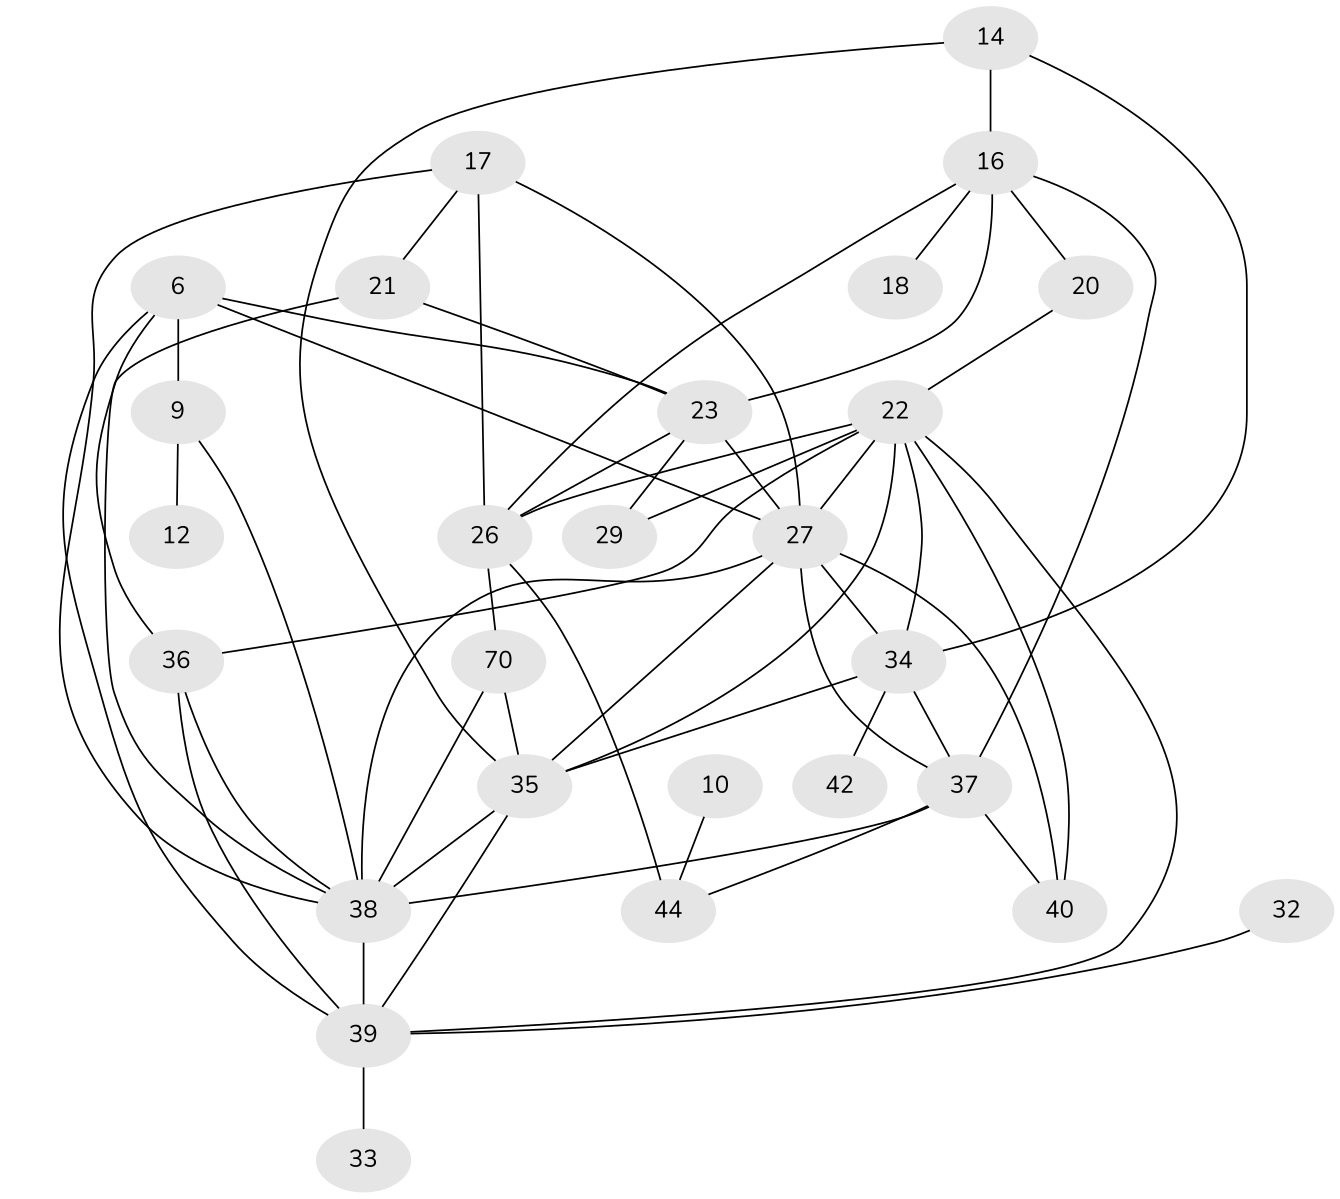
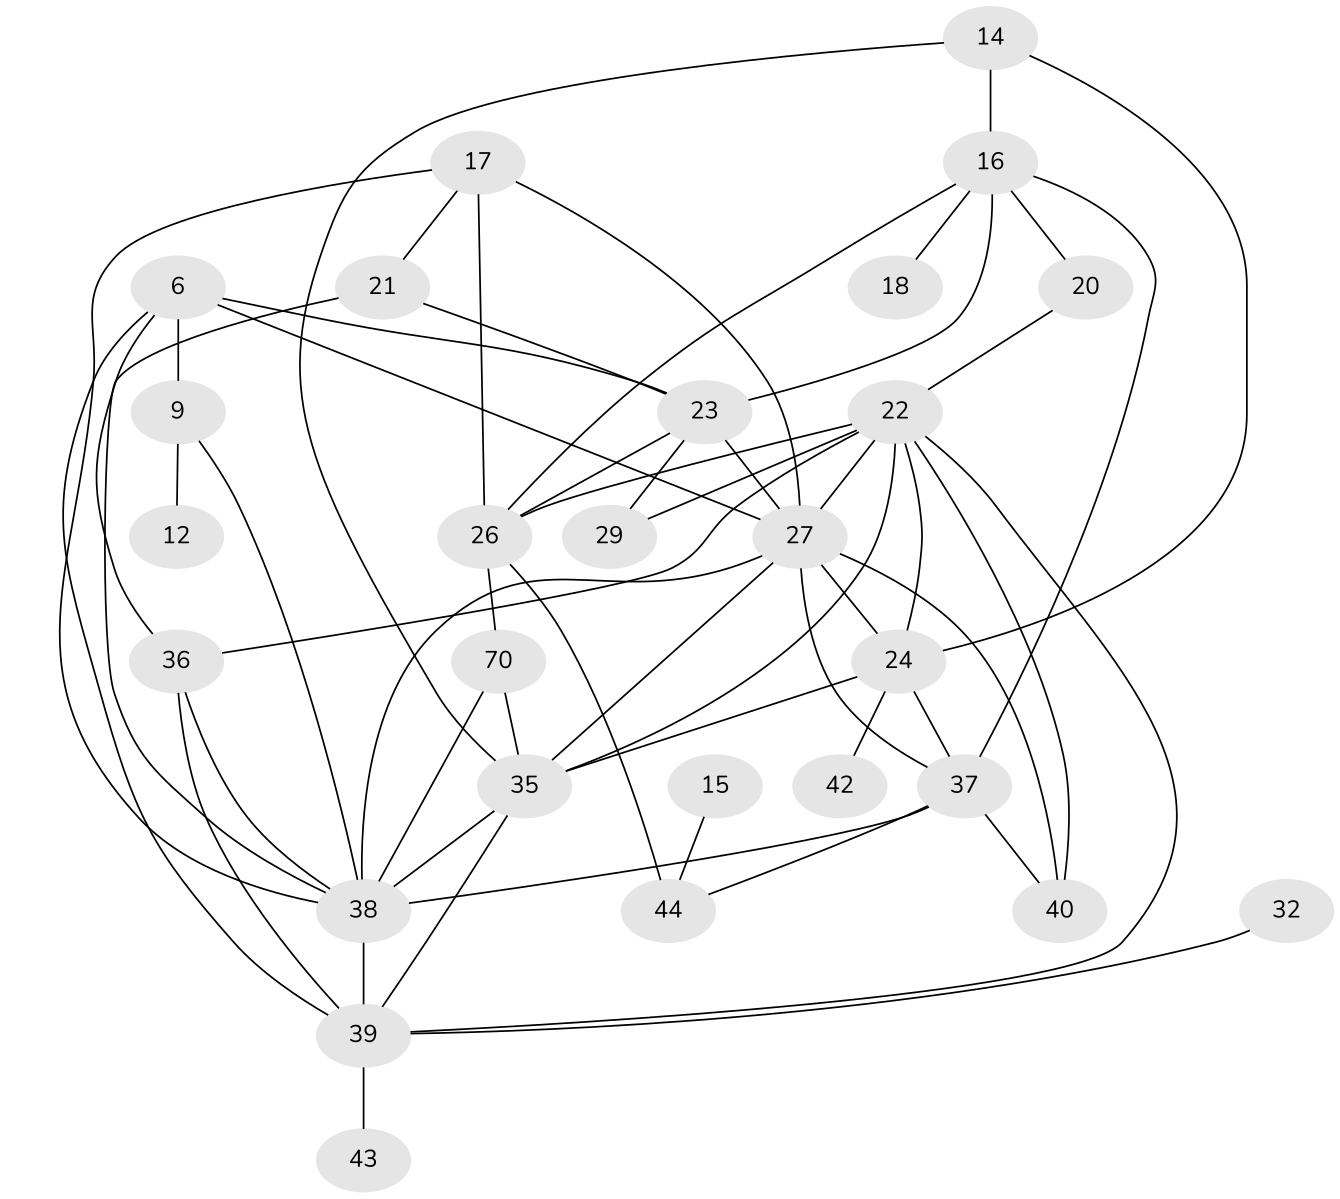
node "34": label "34" -> "24"
node "10": label "10" -> "15"
node "33": label "33" -> "43"
